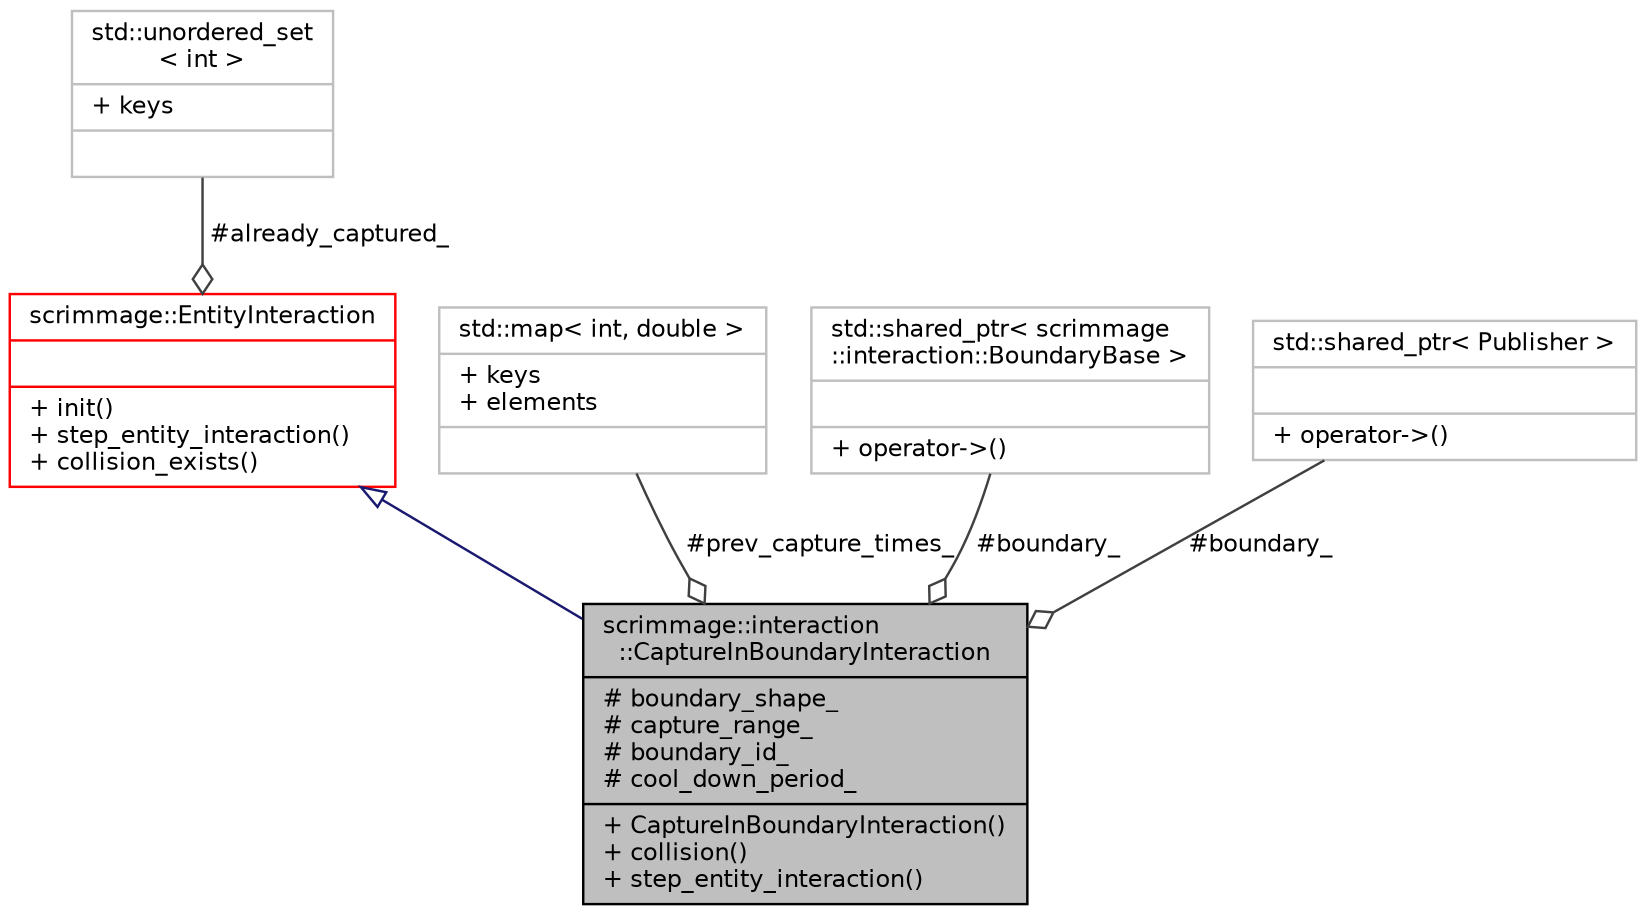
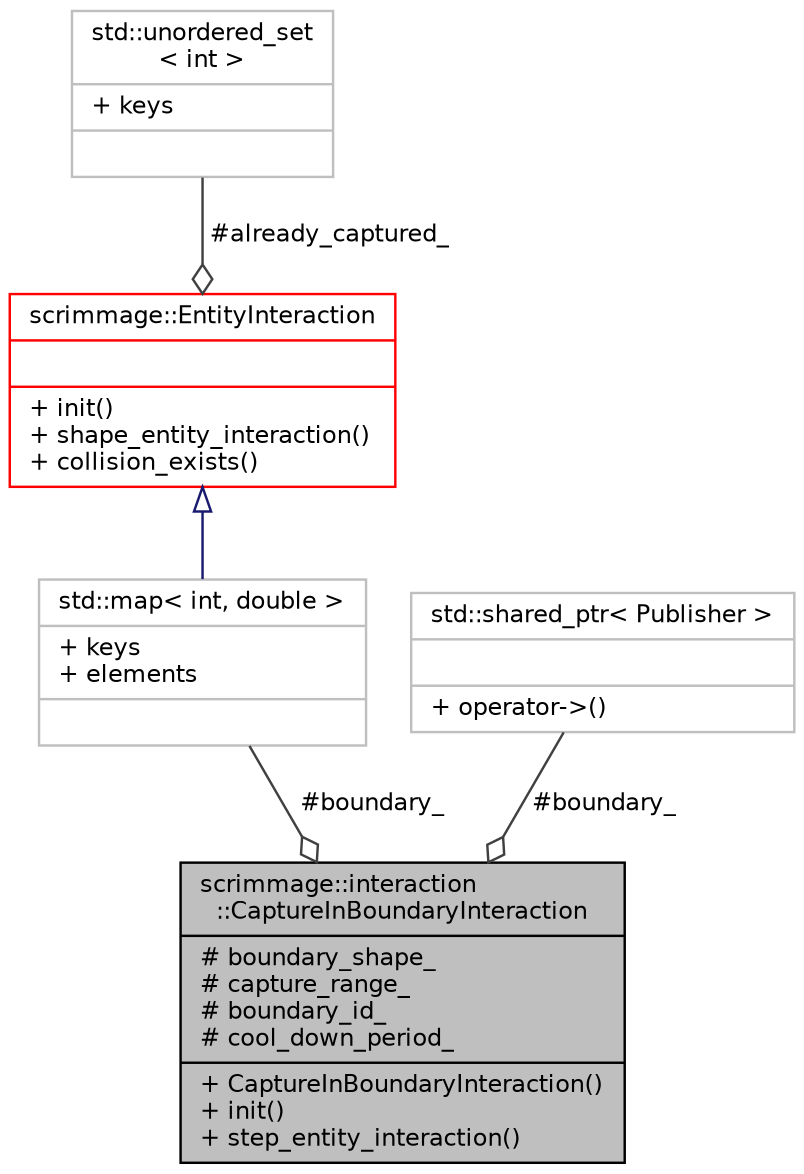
node "std::shared_ptr< scrimmage": removed
node "scrimmage::EntityInteraction": text "+ step_entity_interaction()" -> "+ shape_entity_interaction()"
edge "std::map< int, double >" -> "scrimmage::interaction": label " #prev_capture_times_" -> " #boundary_"
edge "scrimmage::interaction" -> "scrimmage::EntityInteraction": now "std::map< int, double >" -> "scrimmage::EntityInteraction"
node "scrimmage::interaction": text "+ collision()" -> "+ init()"
